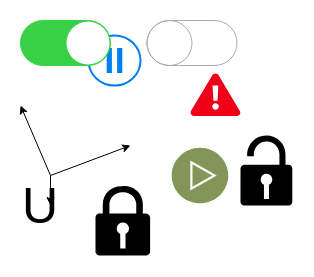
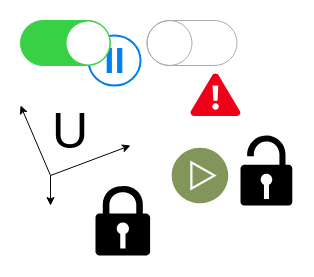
node "U": moved (41, 206) -> (71, 131)
